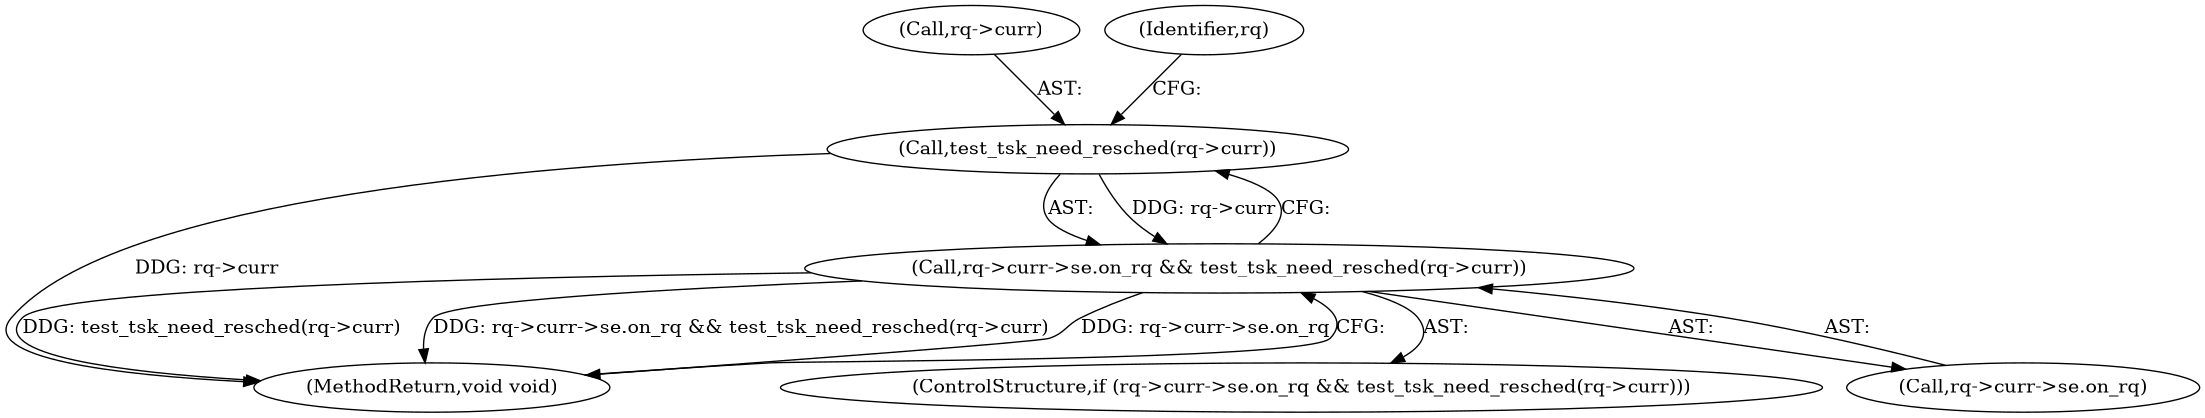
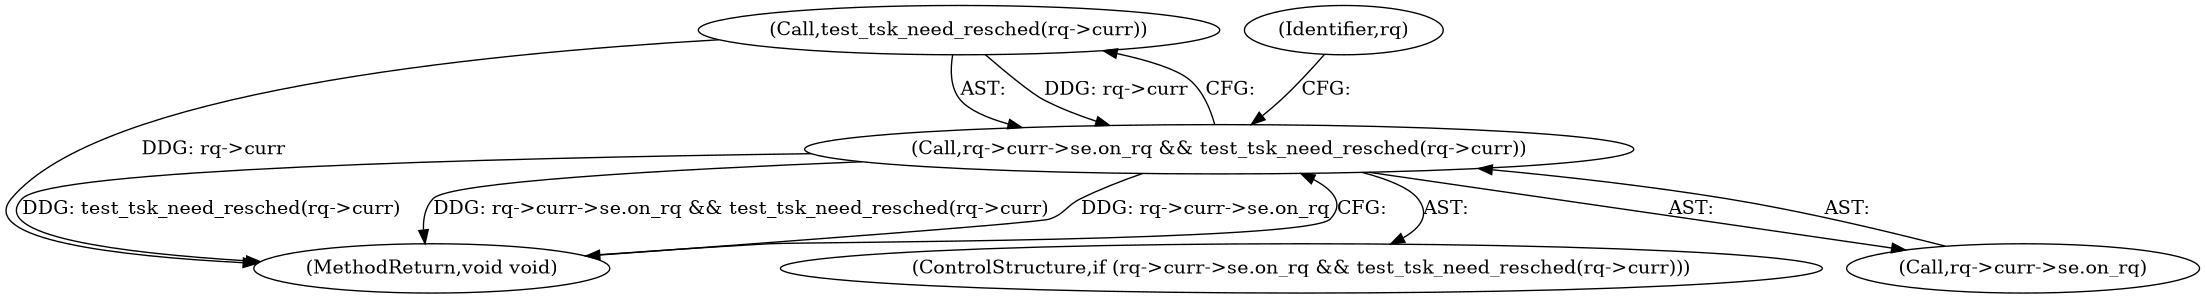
node "(Call,rq->curr)": removed
edge "(Identifier,rq)" -> "(Call,test_tsk_need_resched(rq->curr))": now "(Identifier,rq)" -> "(Call,rq->curr->se.on_rq && test_tsk_need_resched(rq->curr))"
